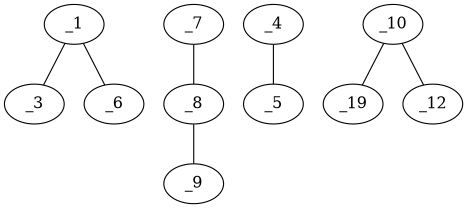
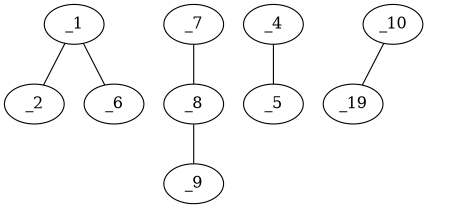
node "_3": label "_3" -> "_2"
node "_12": removed
